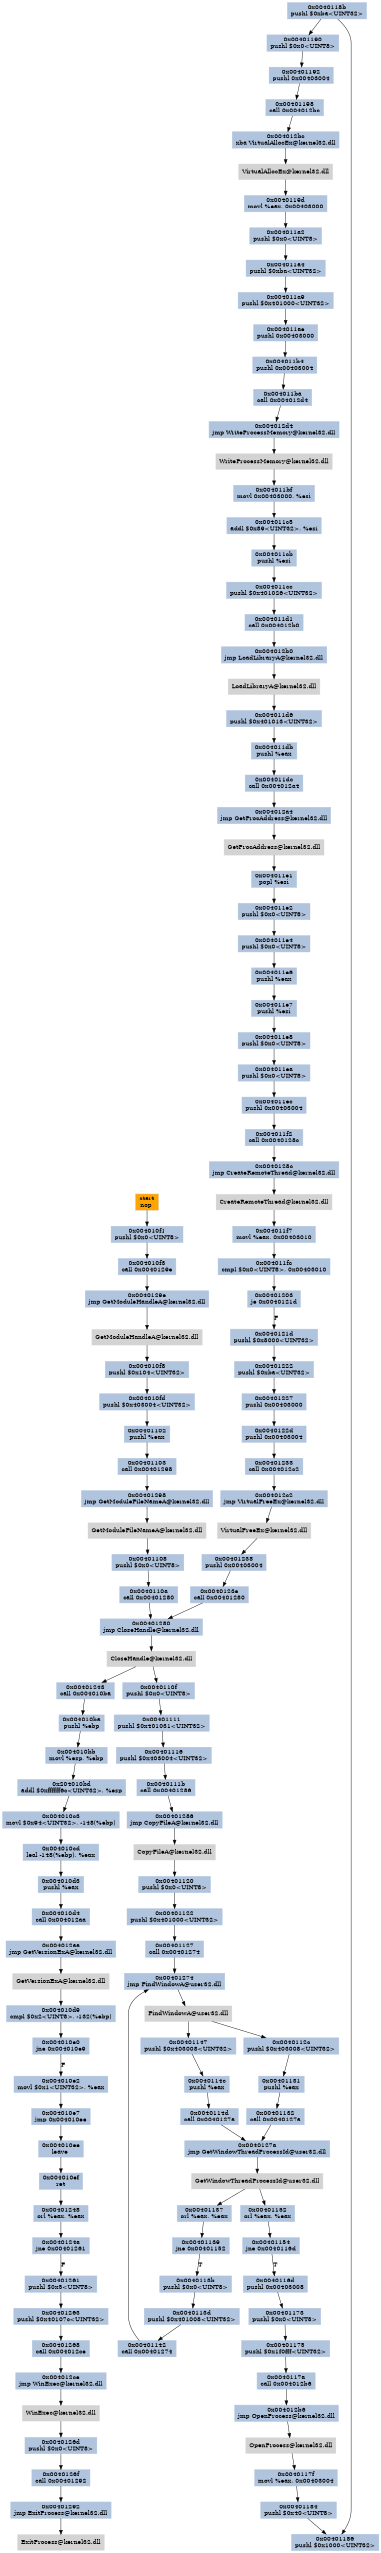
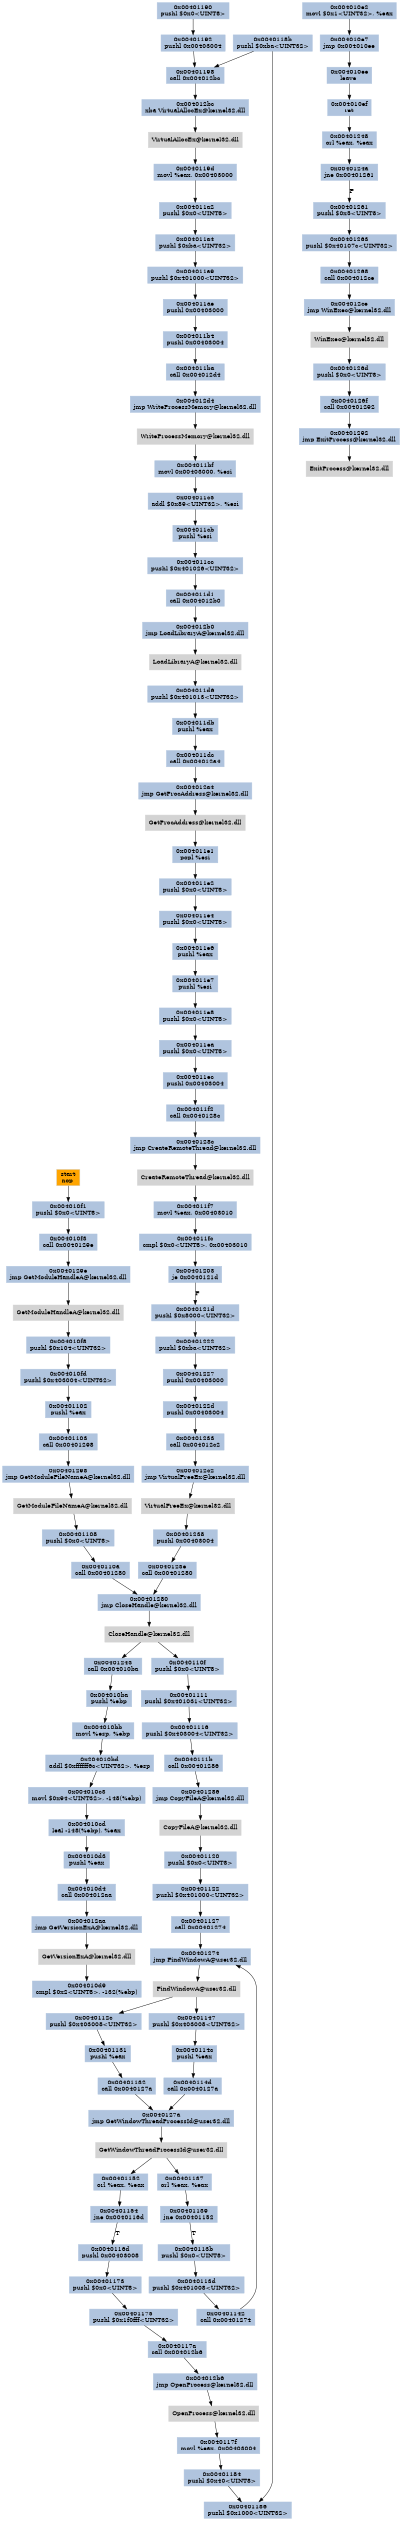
edge "0x0040118b pushl $0xba<UINT32>" -> "0x00401190 pushl $0x0<UINT8>": now "0x0040118b pushl $0xba<UINT32>" -> "0x00401198 call 0x004012bc"
node "0x004010e0 jne 0x004010e9": removed
